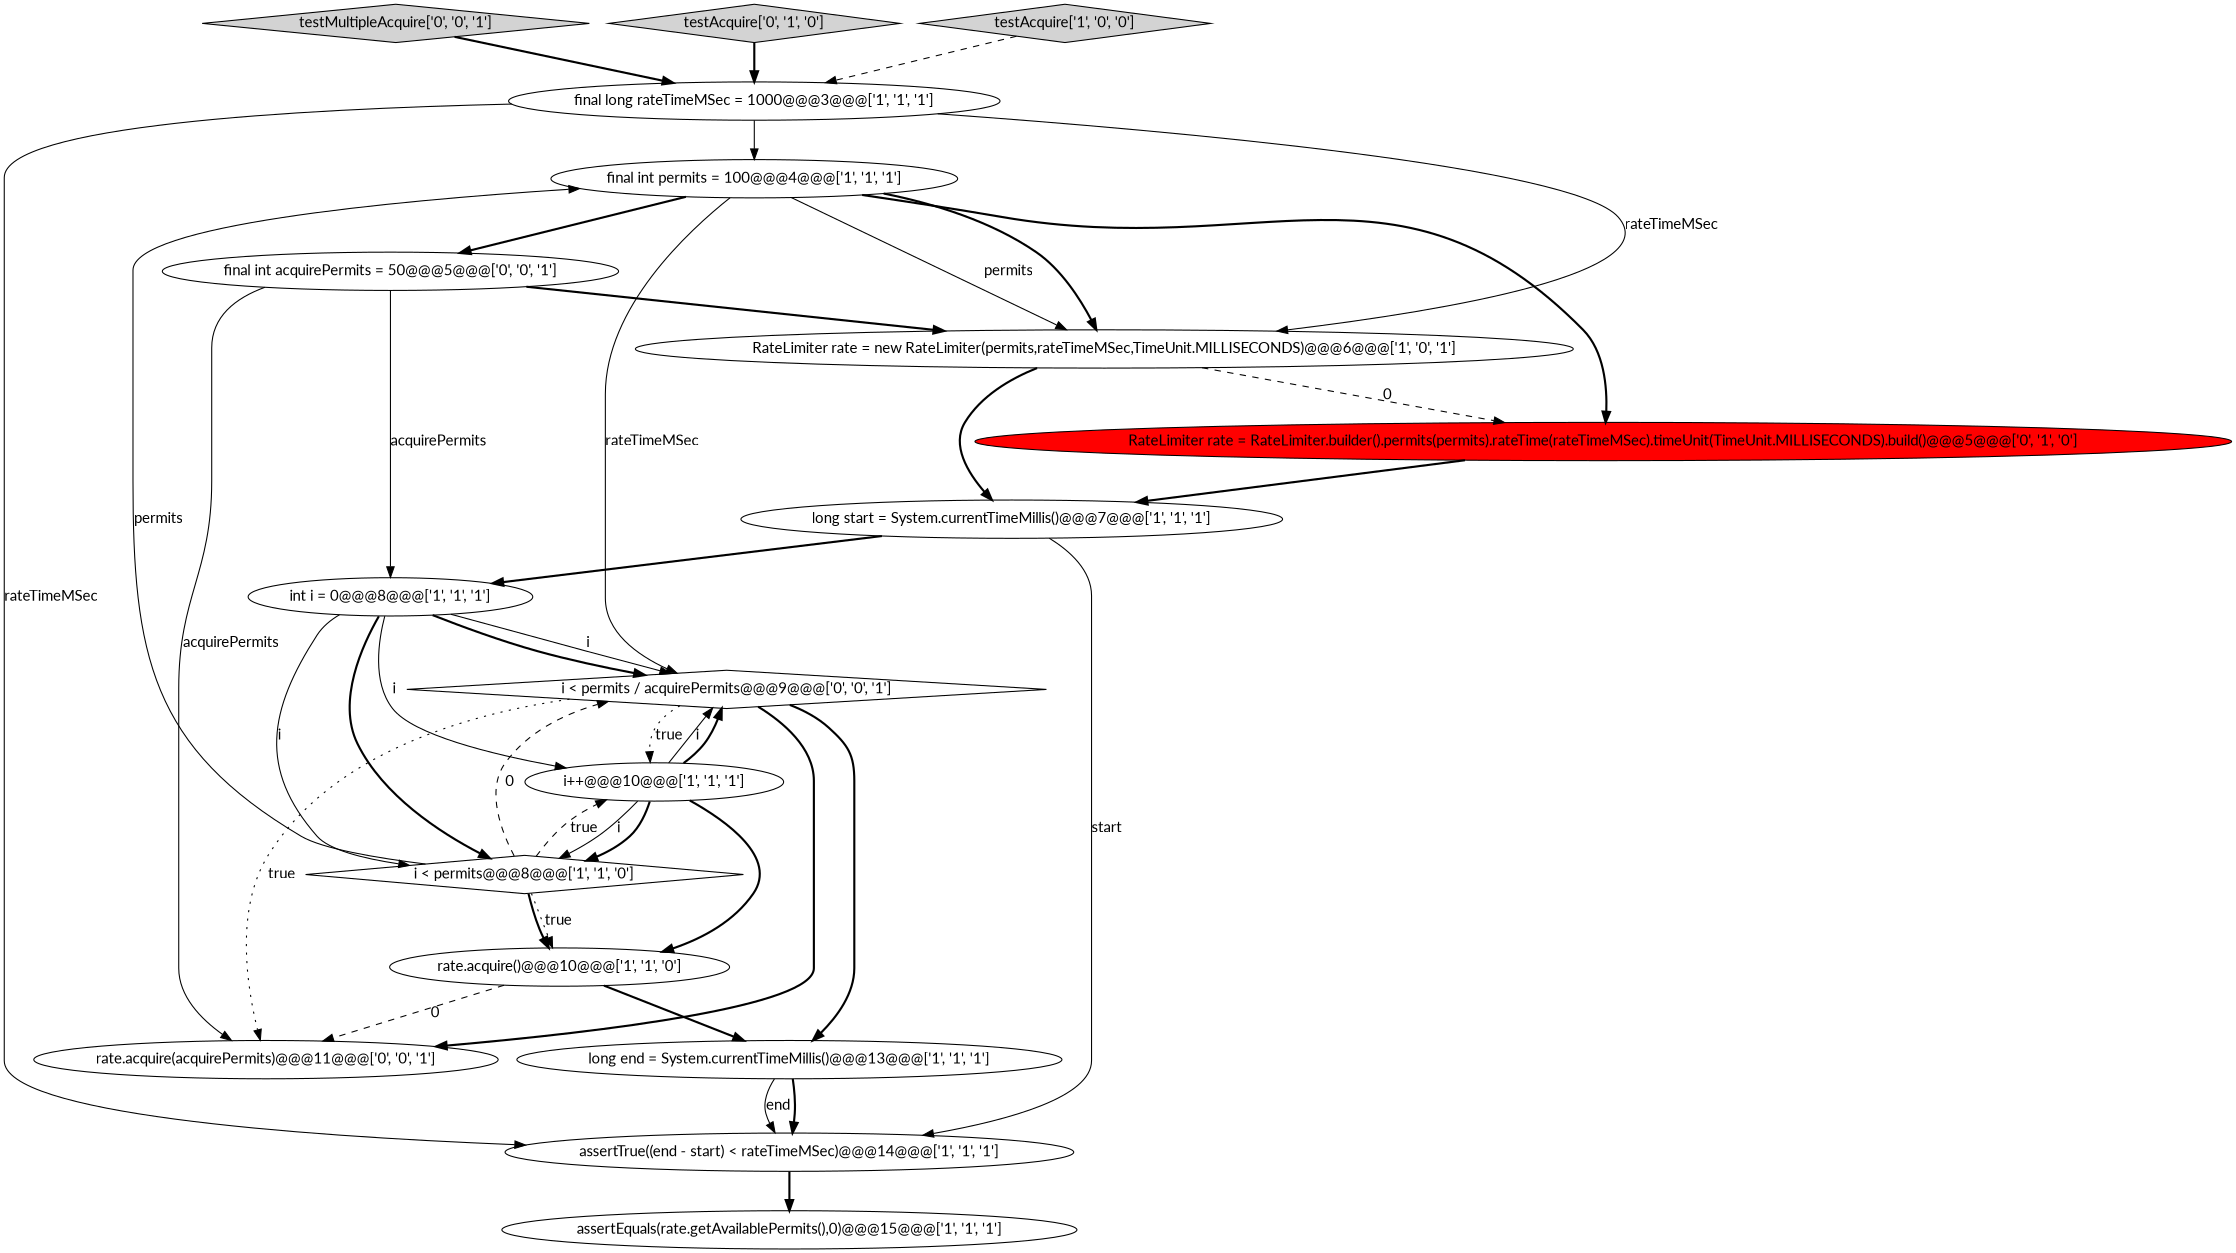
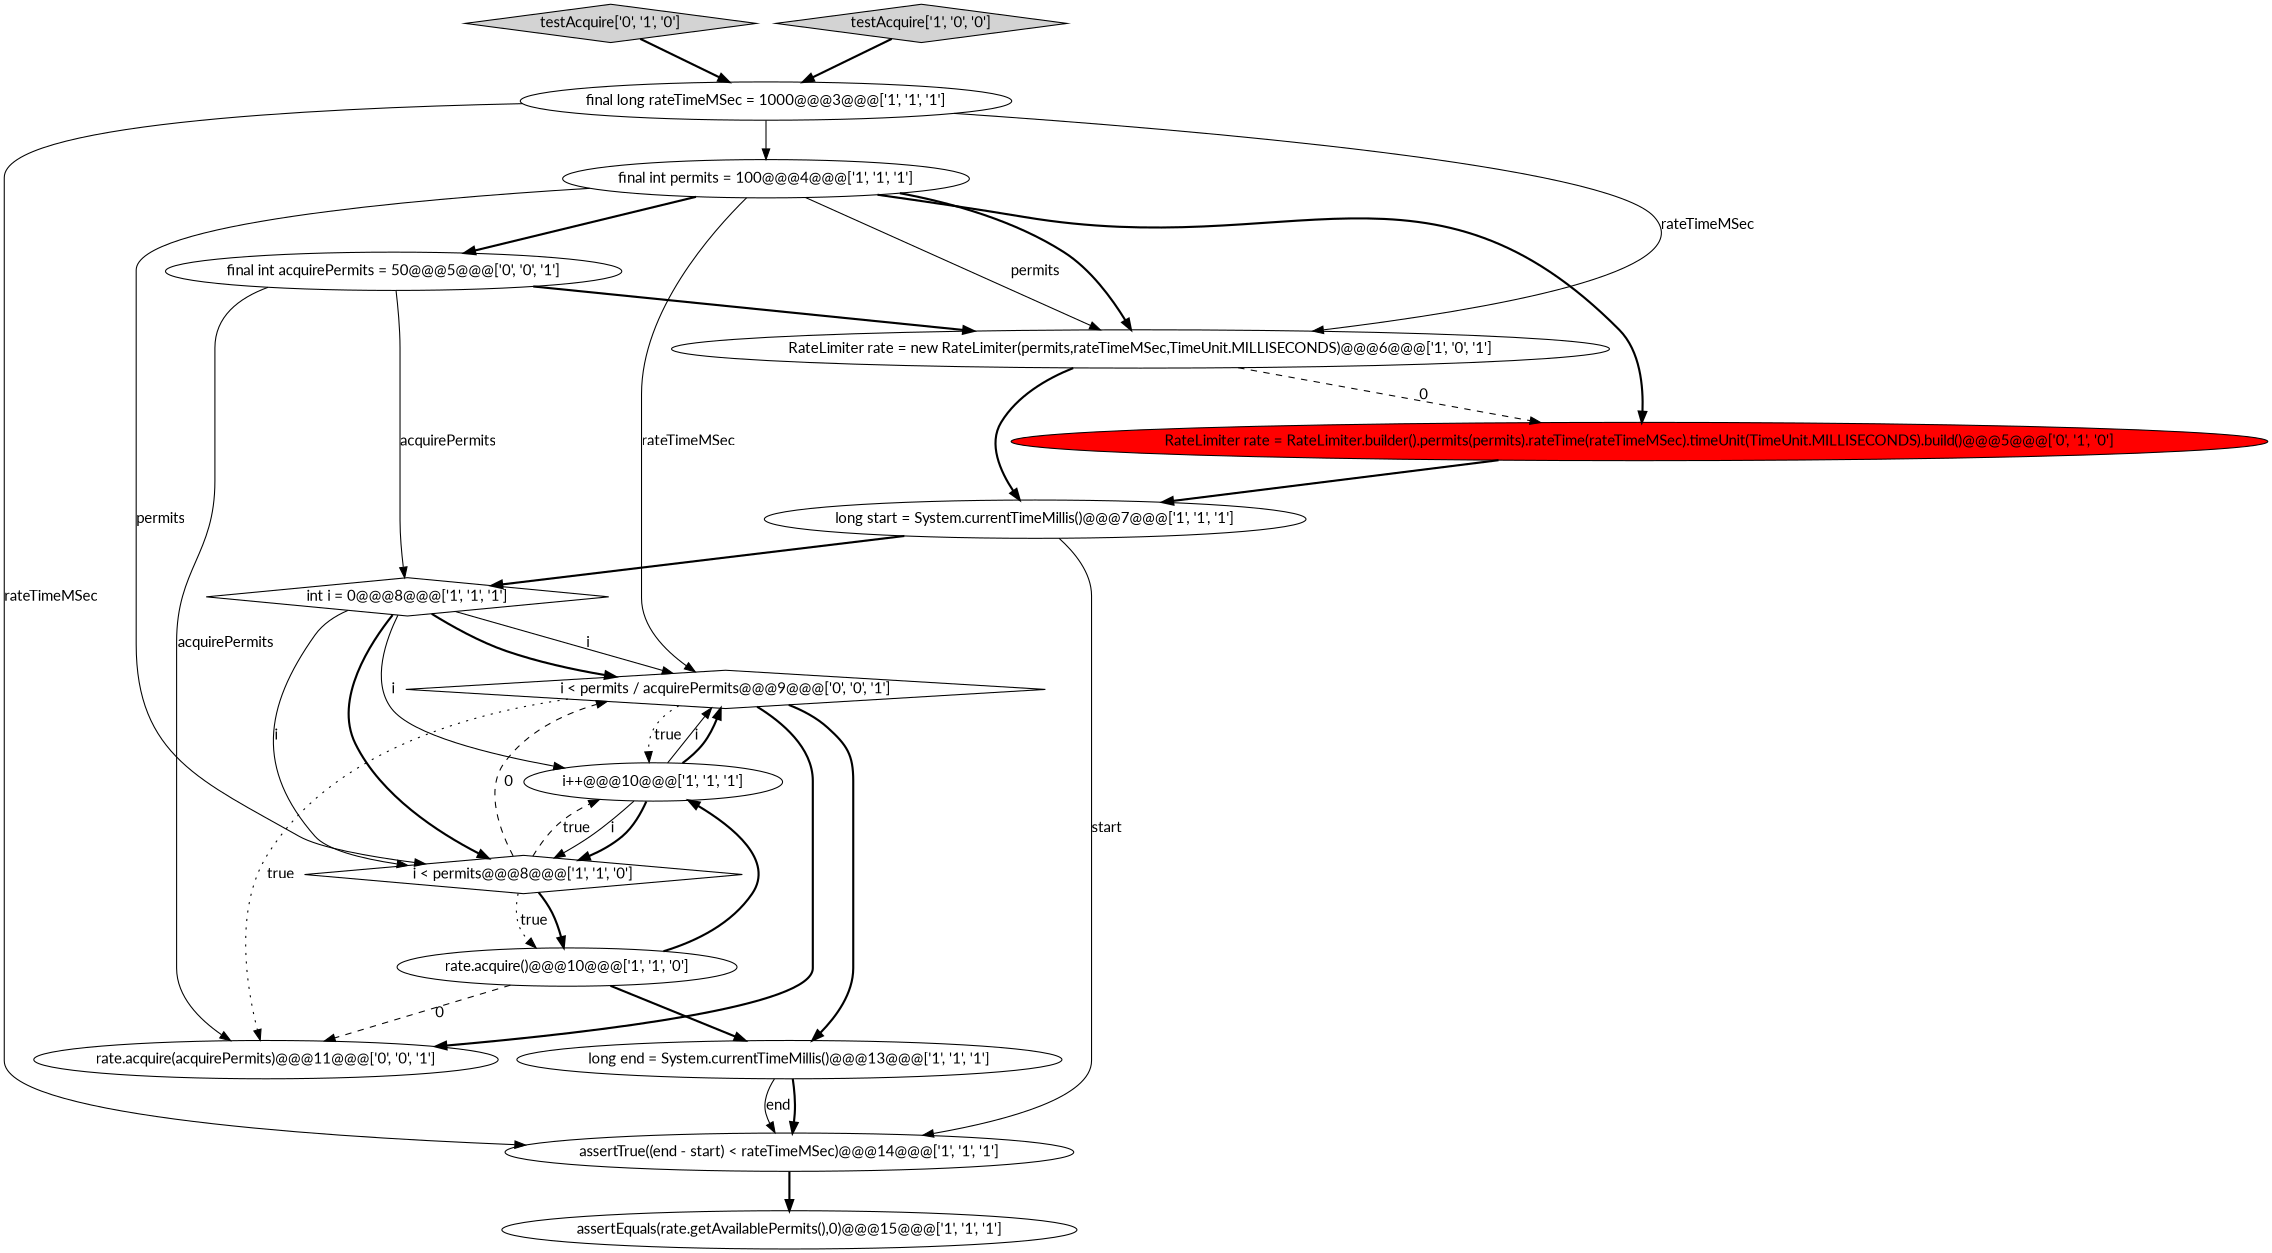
node "testMultipleAcquire['0', '0', '1']": removed
edge "testAcquire['1', '0', '0']" -> "final long rateTimeMSec = 1000@@@3@@@['1', '1', '1']": style dashed -> bold
edge "i < permits@@@8@@@['1', '1', '0']" -> "final int permits = 100@@@4@@@['1', '1', '1']": reversed
node "int i = 0@@@8@@@['1', '1', '1']": shape ellipse -> diamond
edge "i++@@@10@@@['1', '1', '1']" -> "rate.acquire()@@@10@@@['1', '1', '0']": reversed
